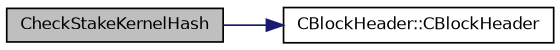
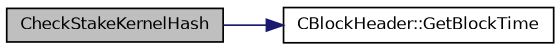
node "CBlockHeader::CBlockHeader": label "CBlockHeader::CBlockHeader" -> "CBlockHeader::GetBlockTime"
